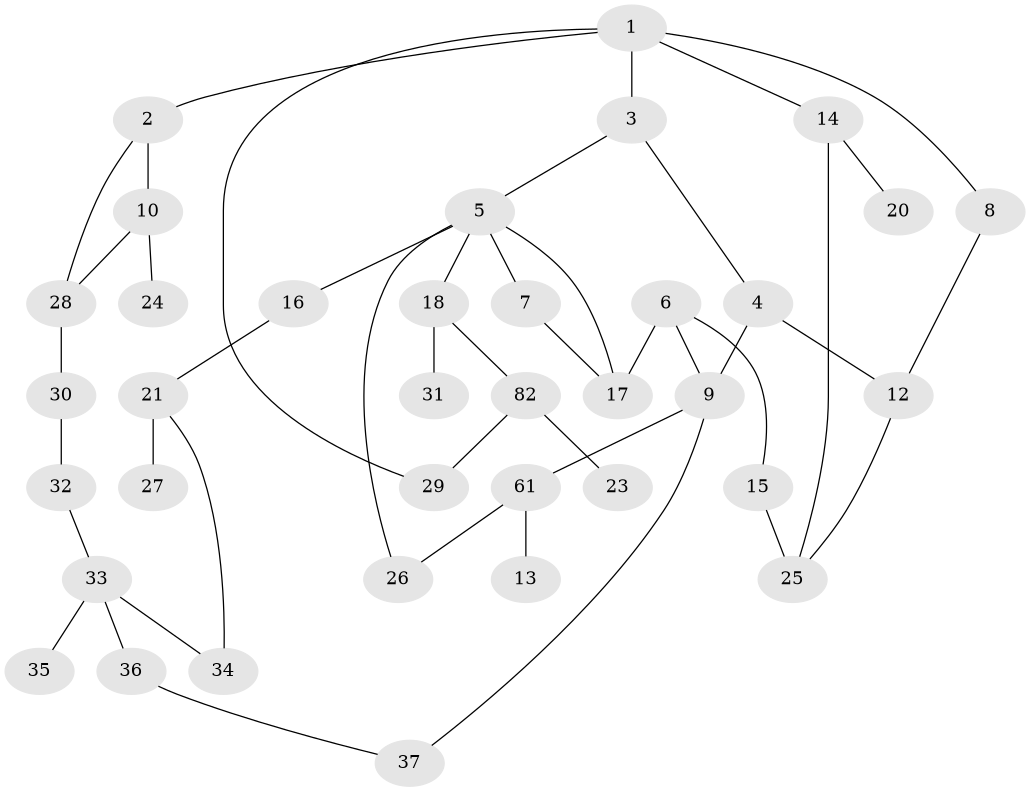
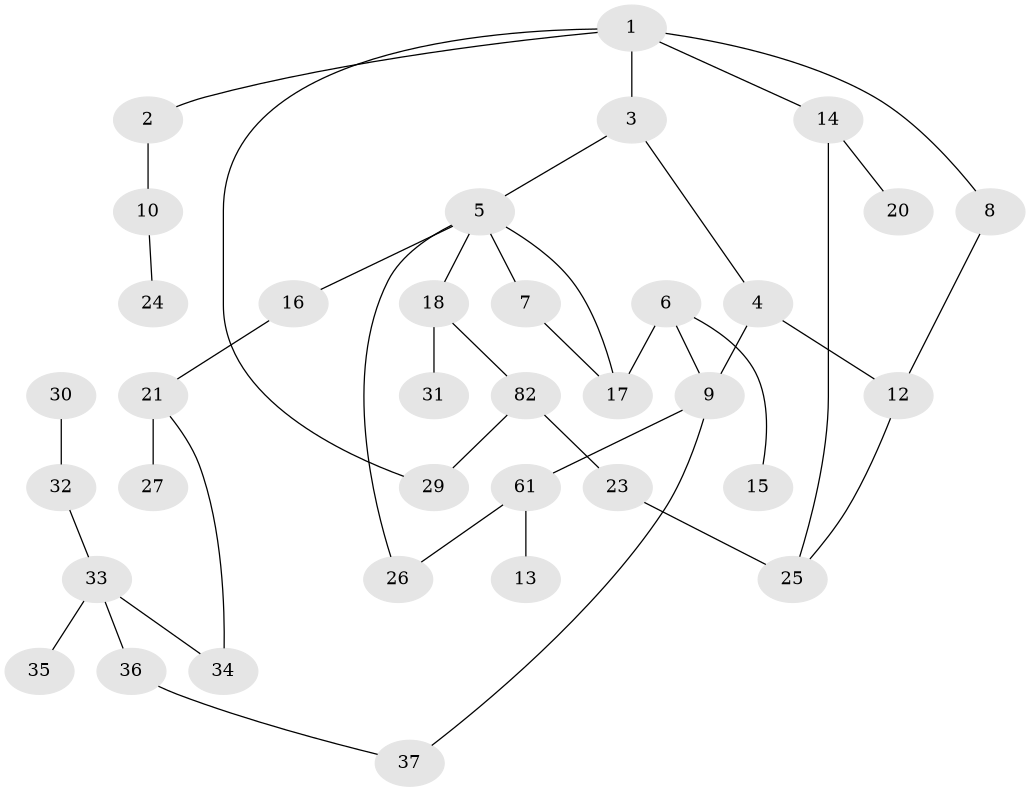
node "28": removed
edge "15" -- "25": now "23" -- "25"
